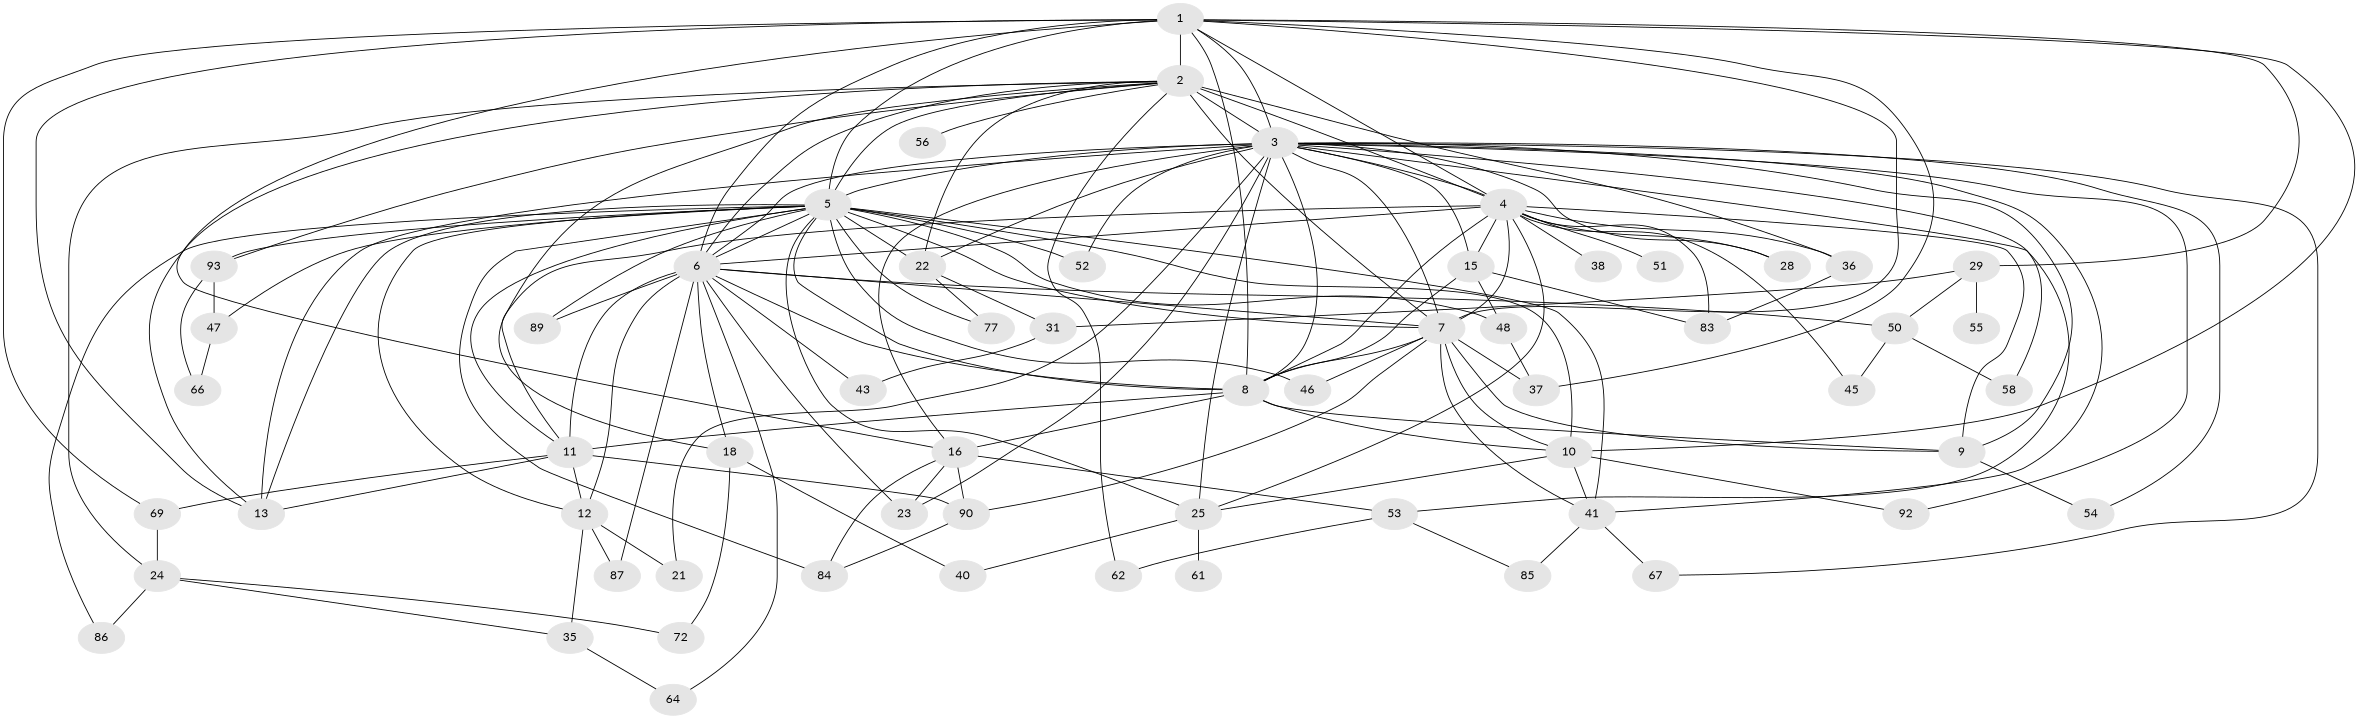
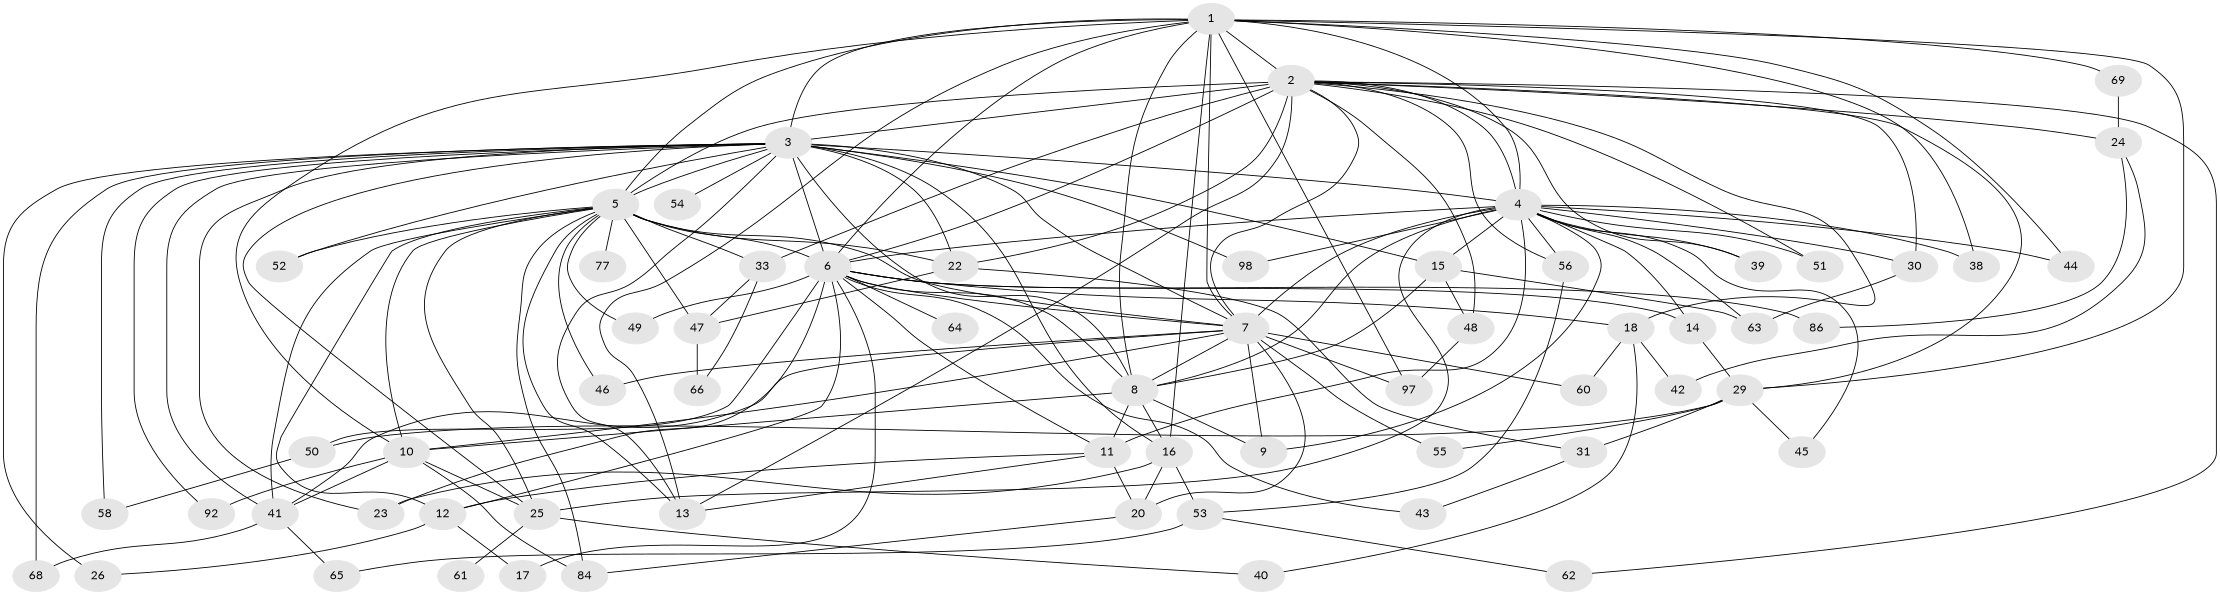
edge "1" -- "38": added
edge "2" -- "51": added
edge "2" -- "29": added
edge "3" -- "9": removed
edge "5" -- "86": now "6" -- "86"
edge "4" -- "56": added
node "93": label "93" -> "33"
node "39": added
node "28": label "28" -> "98"
node "36": label "36" -> "30"
node "44": added
edge "5" -- "11": removed
edge "3" -- "53": now "56" -- "53"
edge "22" -- "77": now "22" -- "47"
edge "5" -- "48": now "2" -- "48"
node "89": label "89" -> "49"
node "14": added
node "83": label "83" -> "63"
edge "5" -- "8": removed
edge "50" -- "45": now "29" -- "45"
node "37": label "37" -> "97"
node "60": added
edge "7" -- "55": added
edge "11" -- "69": removed
edge "9" -- "54": removed
edge "16" -- "84": now "10" -- "84"
node "90": label "90" -> "20"
node "87": label "87" -> "17"
node "21": label "21" -> "26"
node "85": label "85" -> "65"
node "67": label "67" -> "68"
node "35": removed
node "72": label "72" -> "42"
